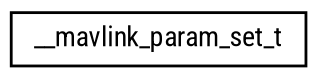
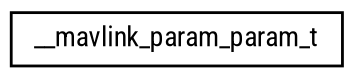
node "__mavlink_param_set_t": label "__mavlink_param_set_t" -> "__mavlink_param_param_t"
